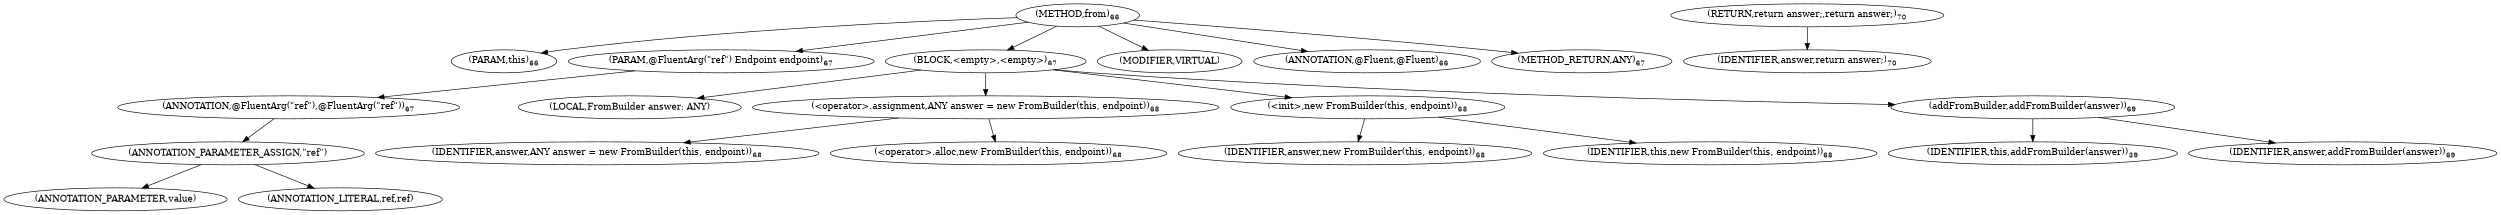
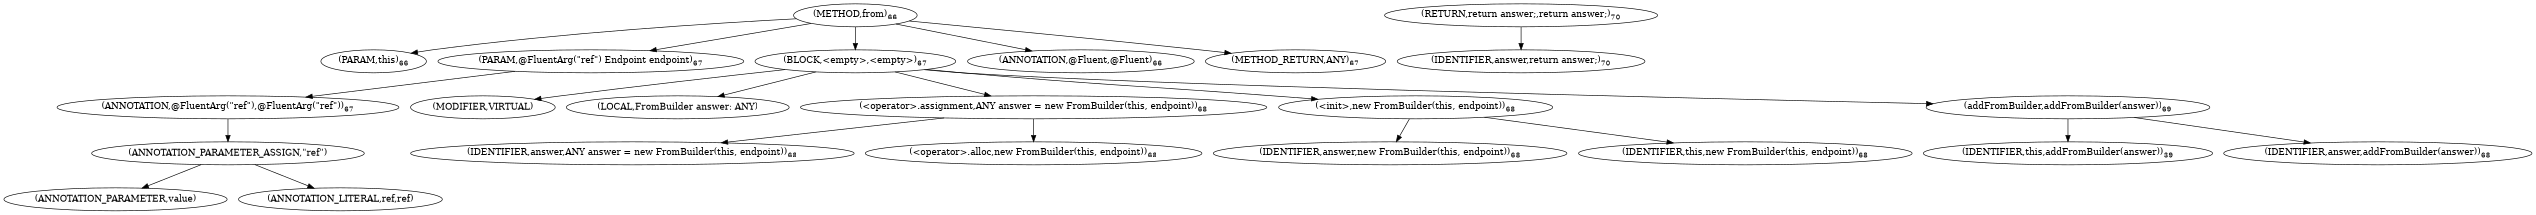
edge "(METHOD,from)" -> "(MODIFIER,VIRTUAL)": now "(BLOCK,<empty>,<empty>)" -> "(MODIFIER,VIRTUAL)"
node "(IDENTIFIER,answer,addFromBuilder(answer))": text "69" -> "68"
